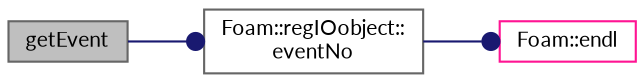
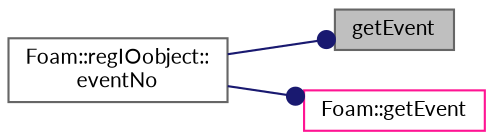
edge "getEvent" -> "Foam::regIOobject:: eventNo": reversed
node "Foam::endl": label "Foam::endl" -> "Foam::getEvent"
